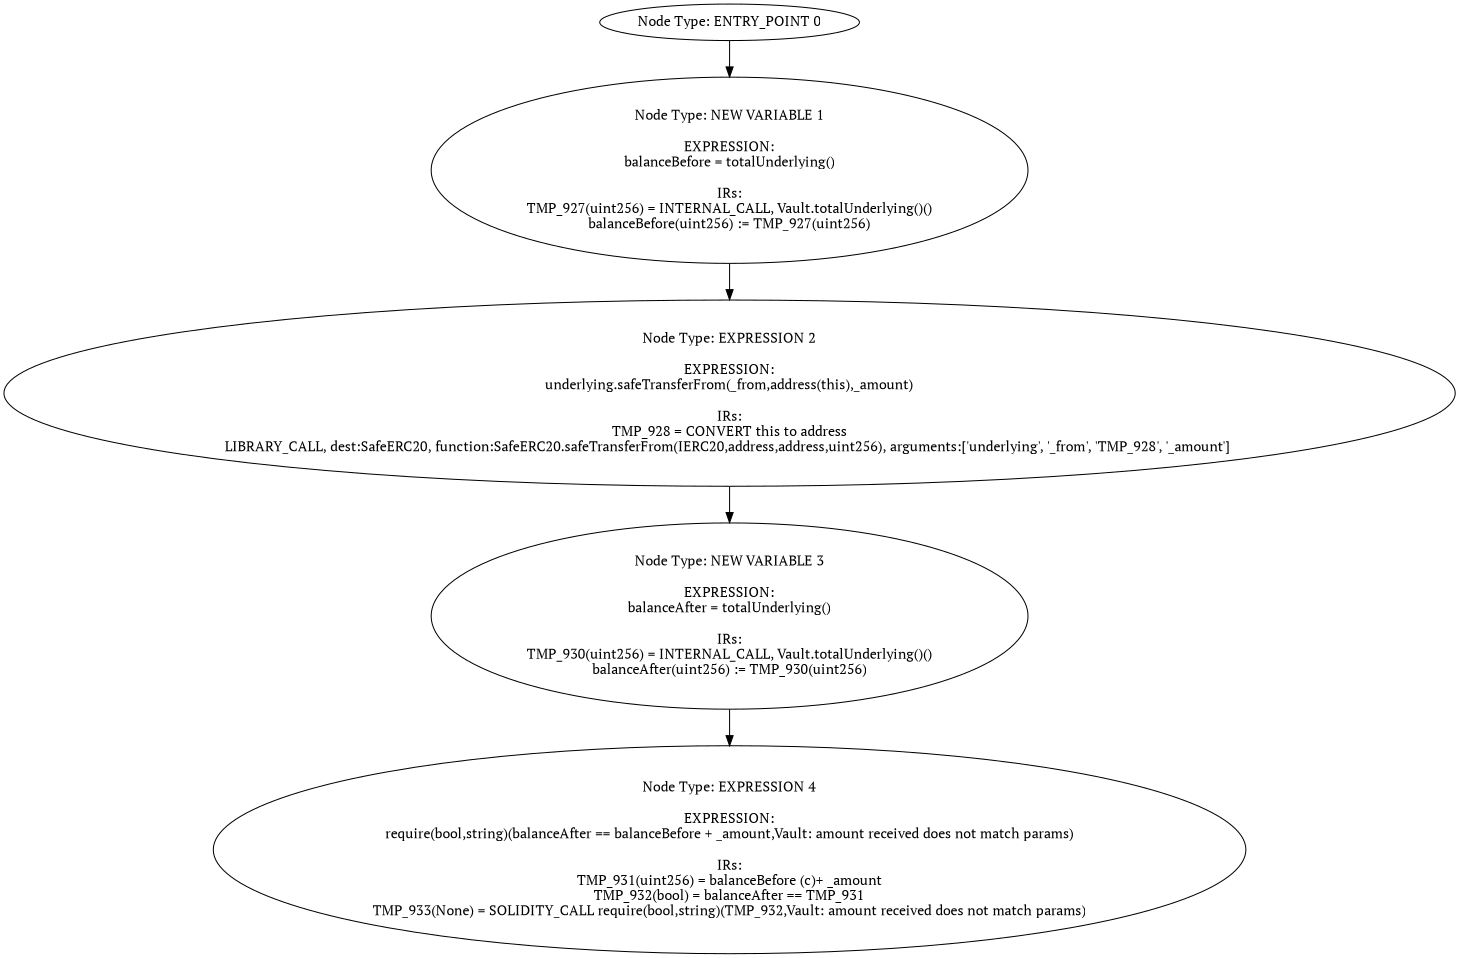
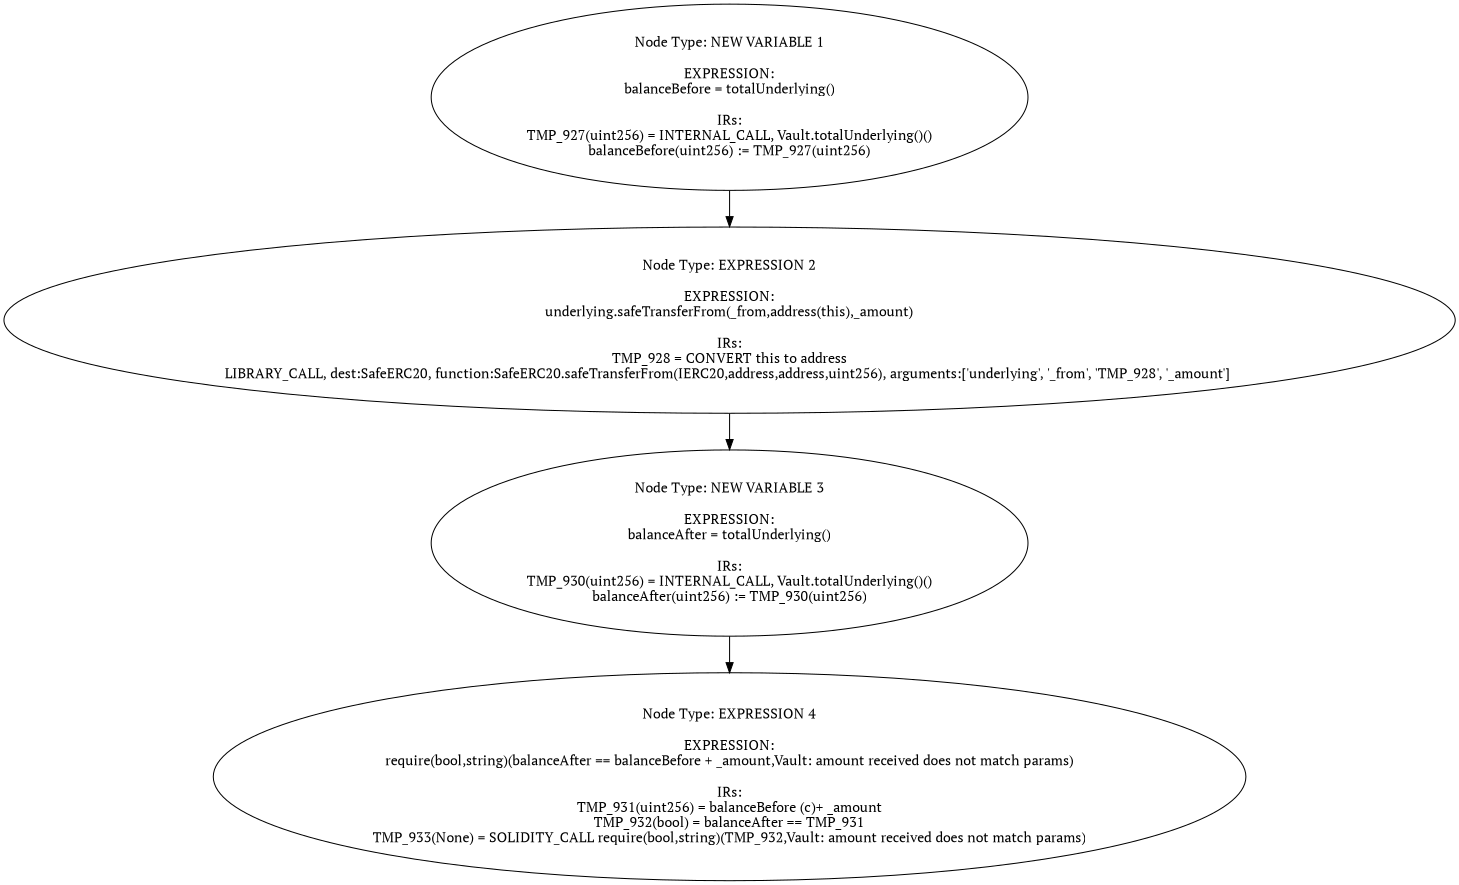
node "Node Type: ENTRY_POINT 0": removed
